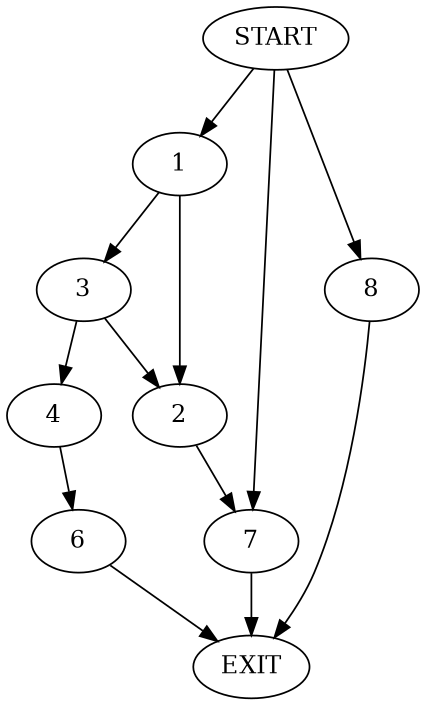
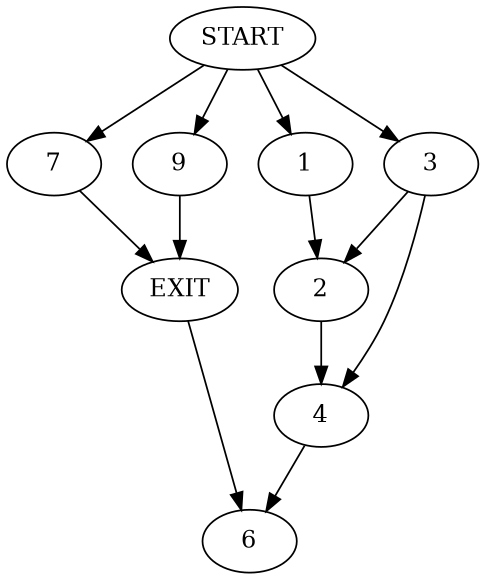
edge "1" -> "3": now "START" -> "3"
node "8": label "8" -> "9"
edge "2" -> "7": now "2" -> "4"
edge "6" -> "EXIT": reversed
